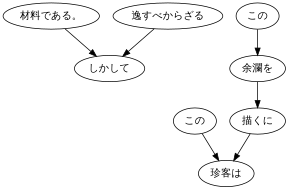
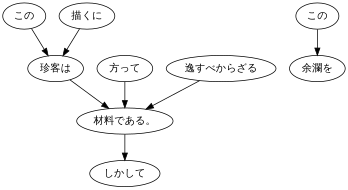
edge "逸すべからざる" -> "しかして": now "逸すべからざる" -> "材料である。"
node "方って": added
edge "余瀾を" -> "描くに": removed
edge "珍客は" -> "材料である。": added
